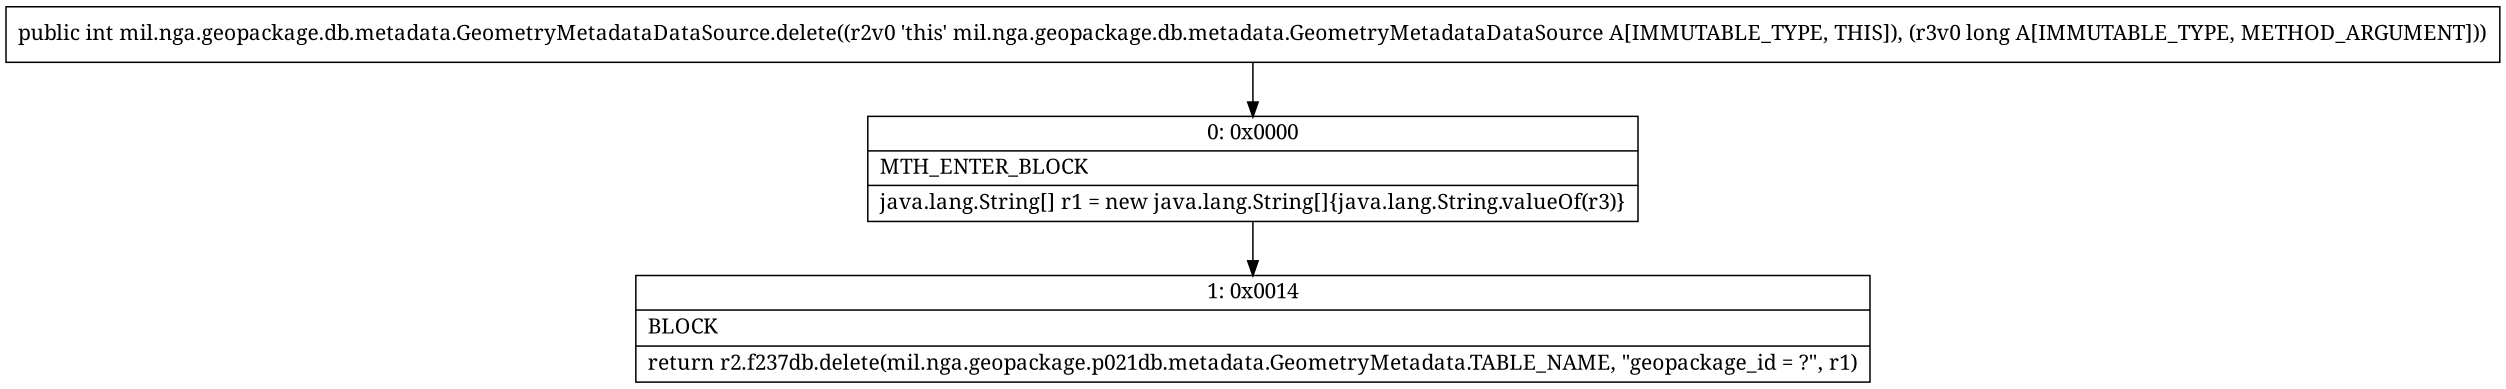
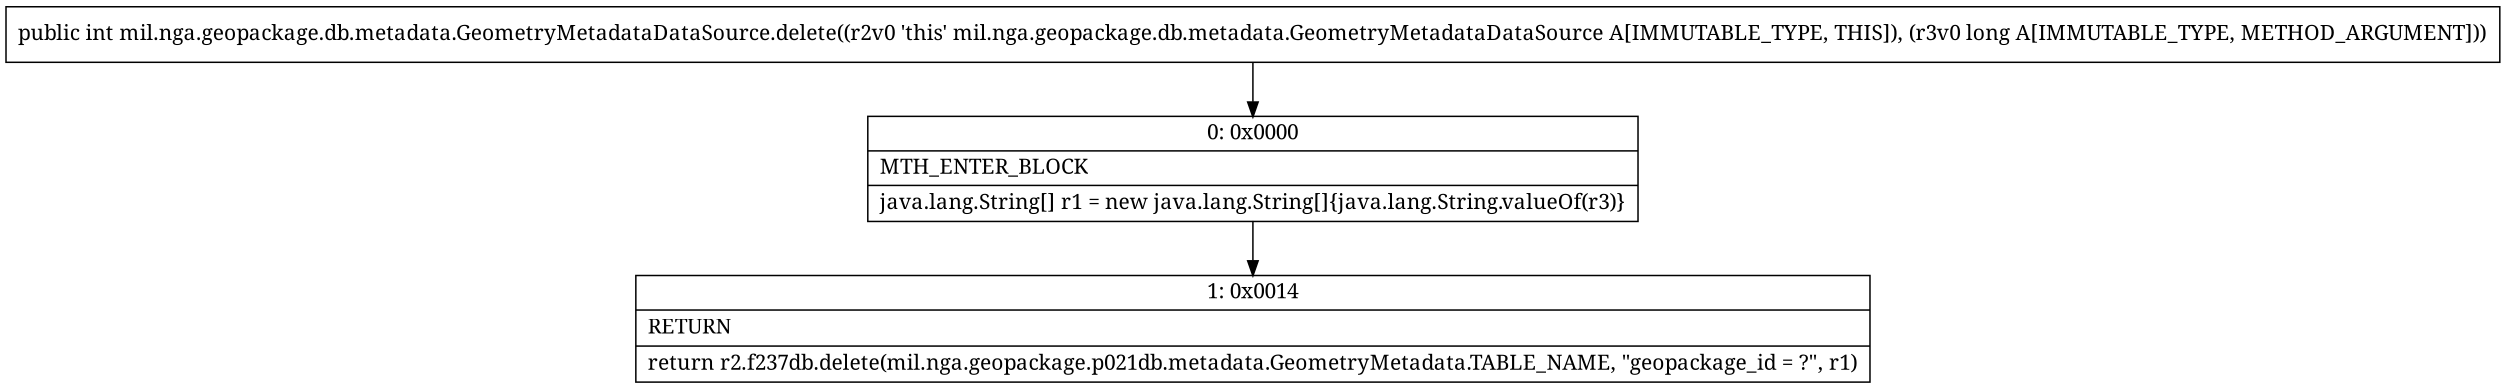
node "1: 0x0014": text "BLOCK" -> "RETURN"
